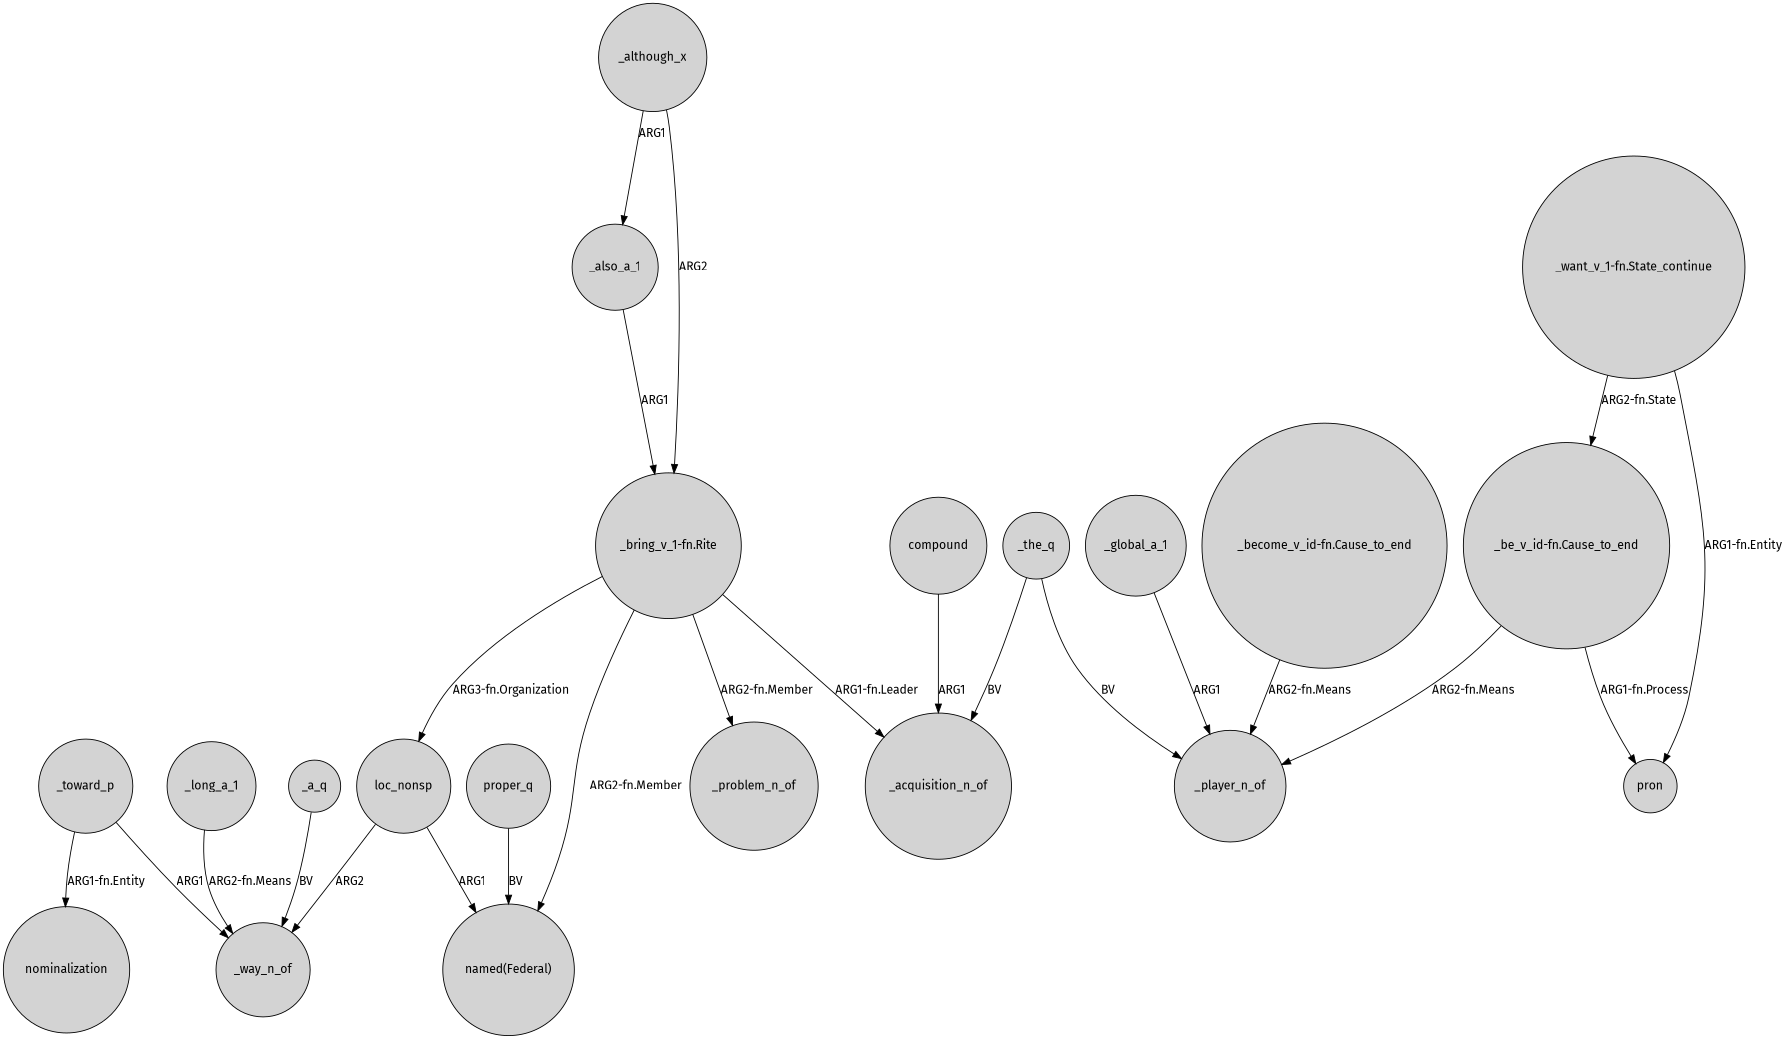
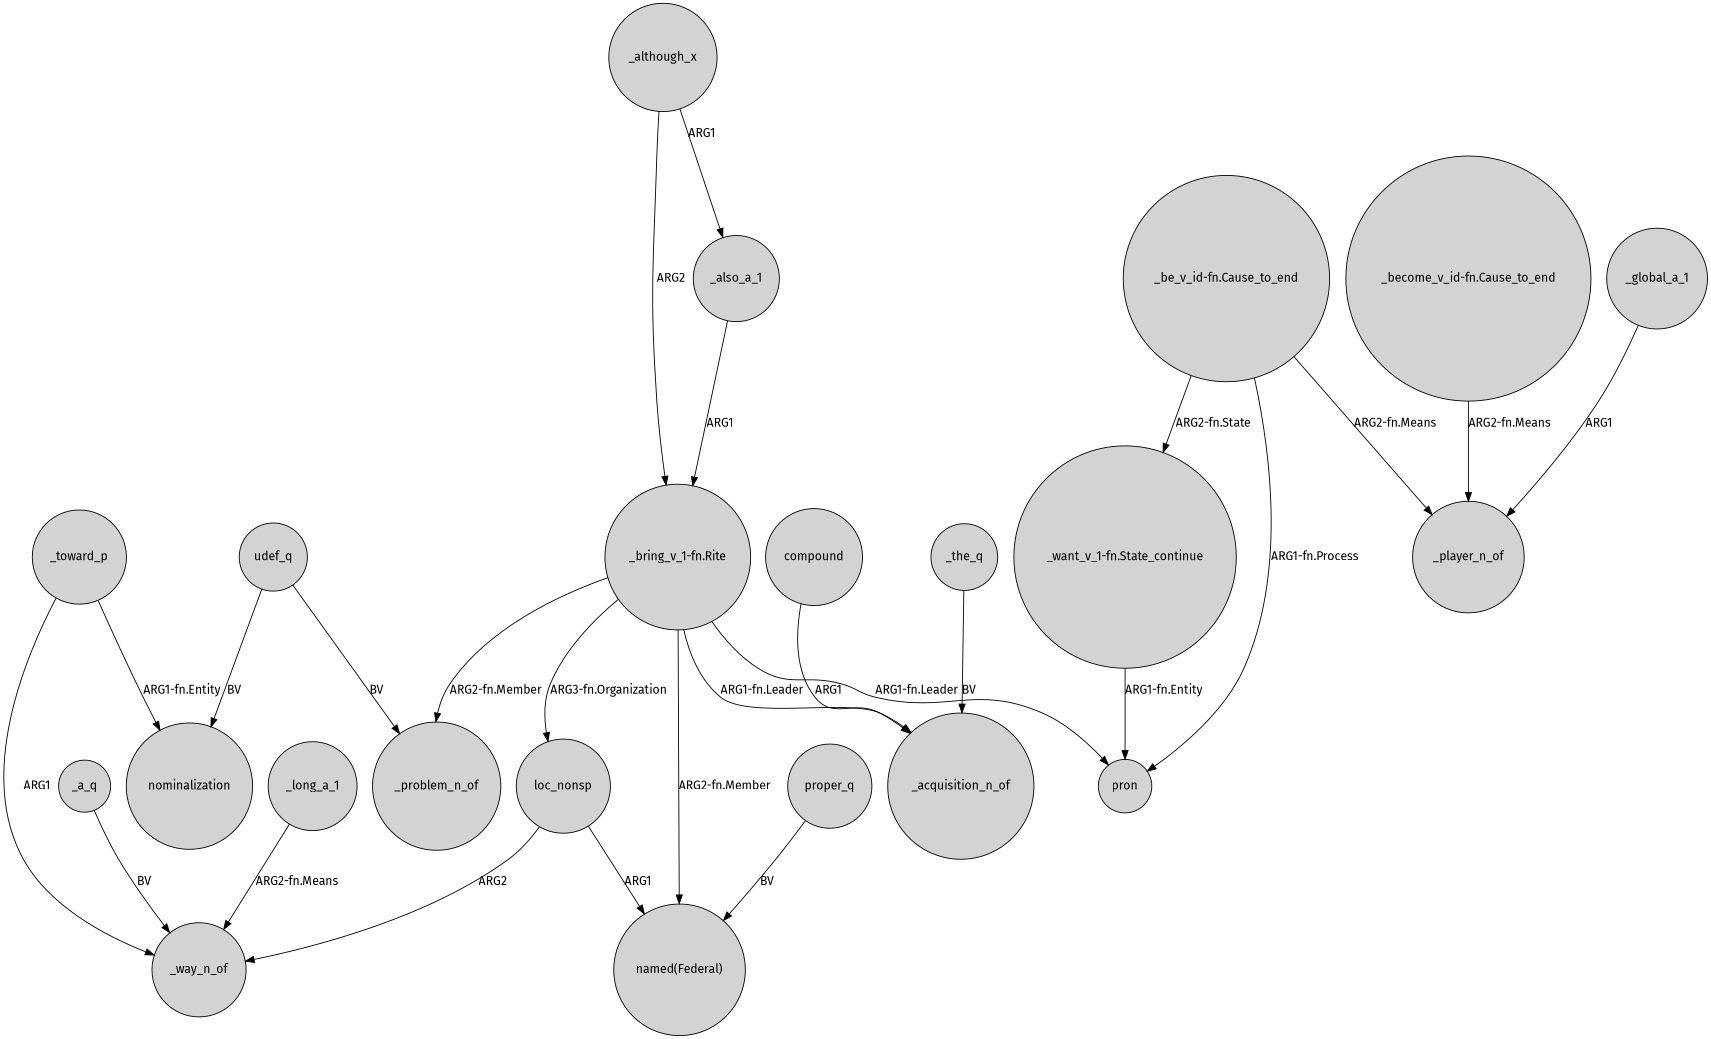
edge "_want_v_1-fn.State_continue" -> "_be_v_id-fn.Cause_to_end": reversed
node "udef_q": added
edge "_the_q" -> "_player_n_of": removed, label "BV"
edge "_bring_v_1-fn.Rite" -> "pron": added, label "ARG1-fn.Leader"
